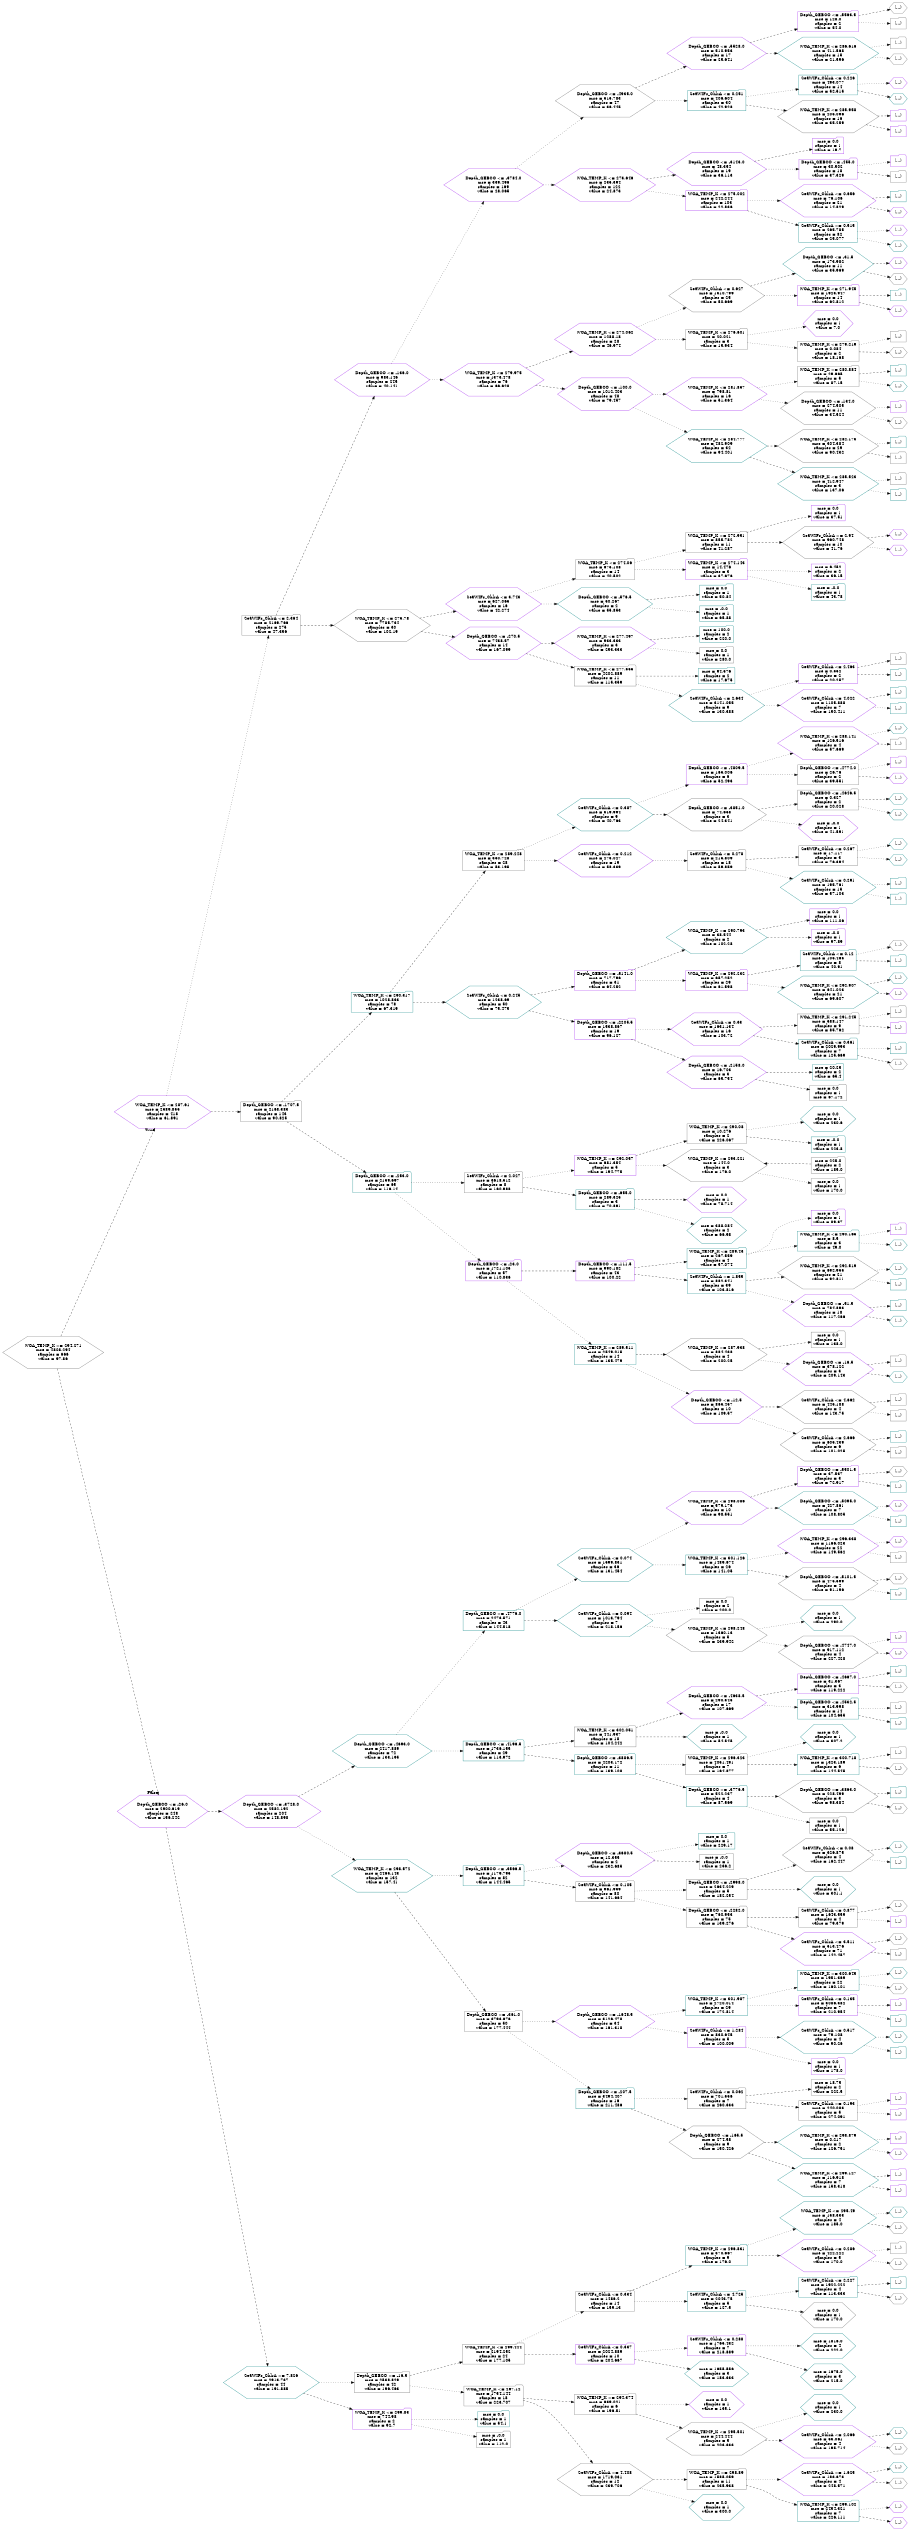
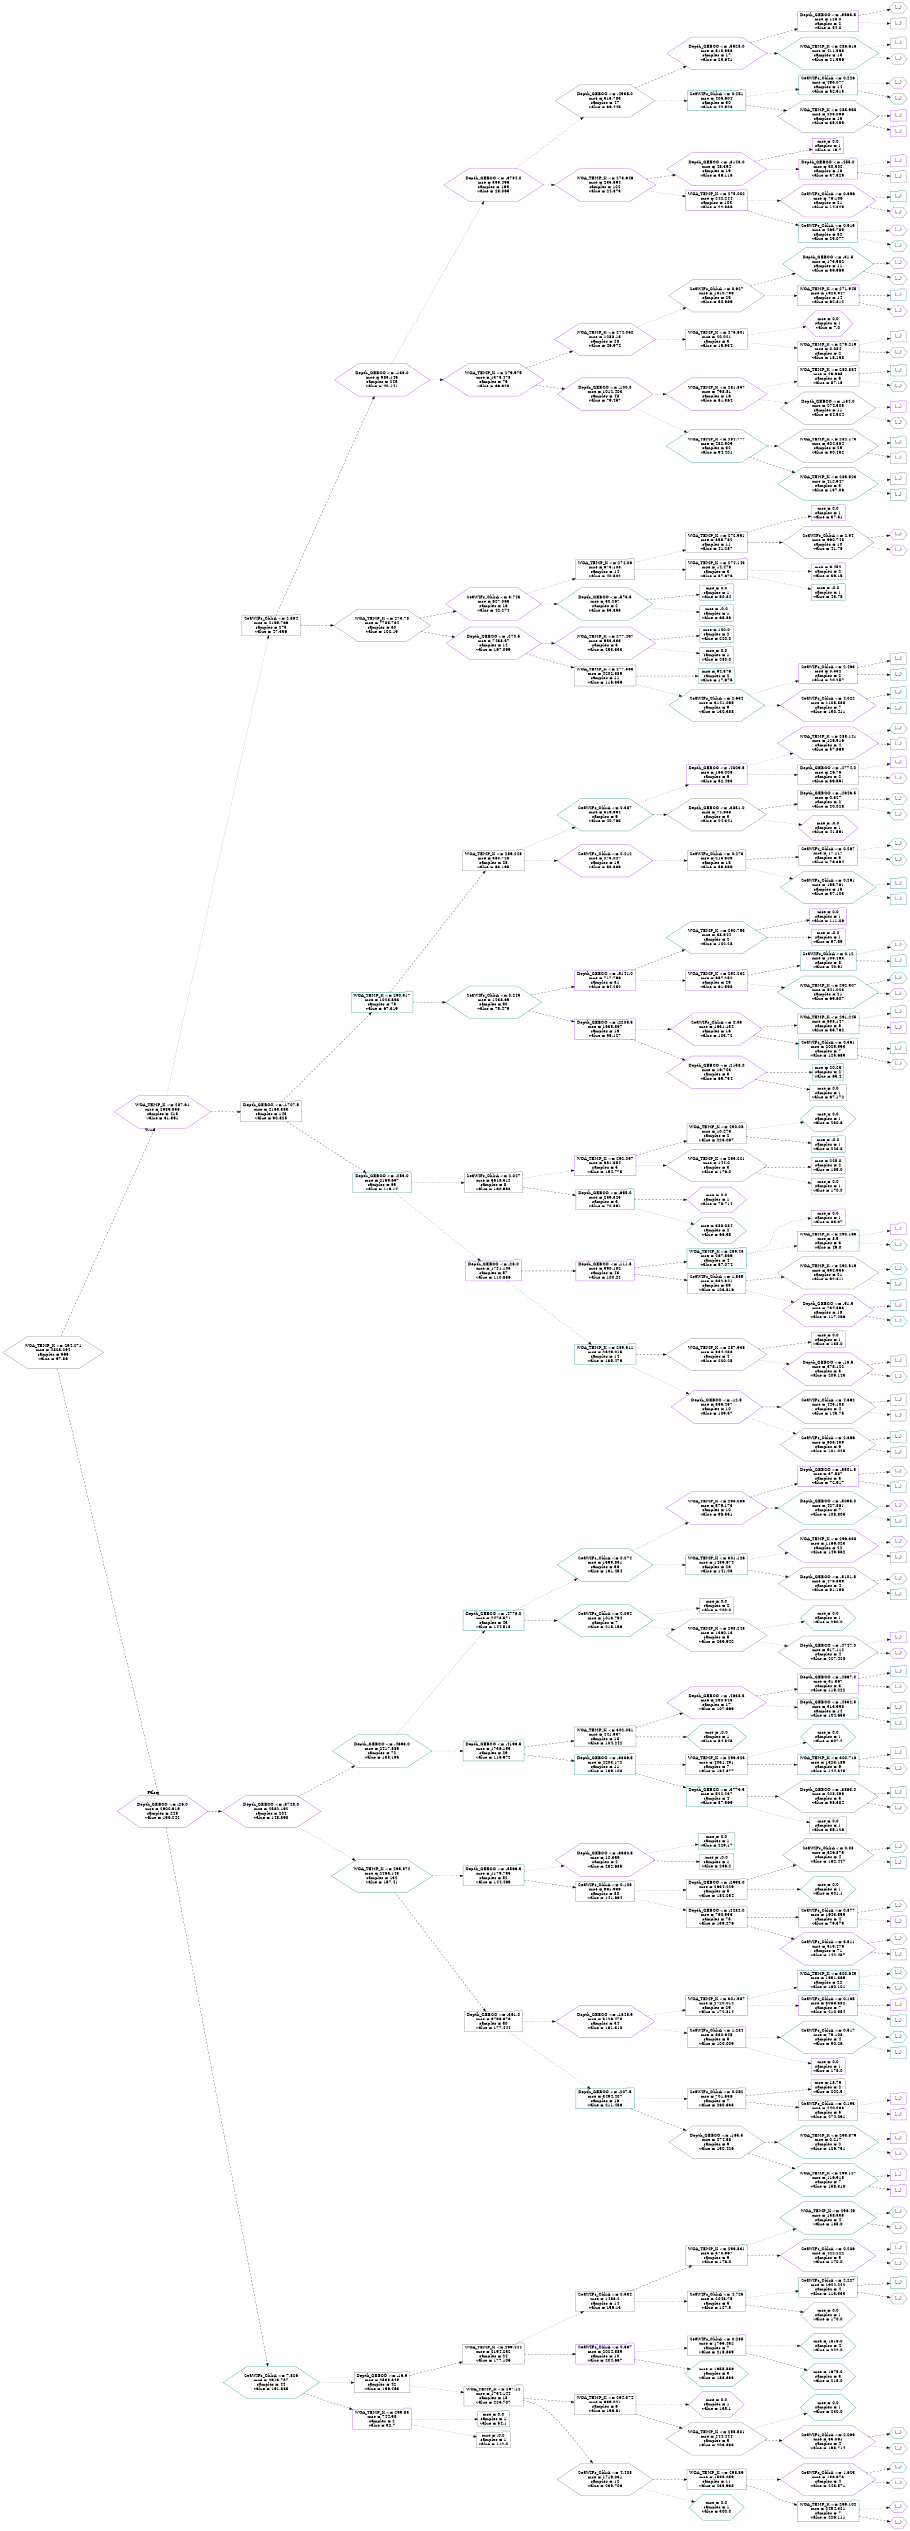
node "mse = 0.0 samples = 1 mse = 67.172": label "mse = 0.0 samples = 1 mse = 67.172" -> "mse = 0.0 samples = 1 value = 67.172"
edge "mse = 225.0 samples = 2 value = 185.0" -> "WOA_TEMP_K <= 293.221 mse = 144.0 samples = 3 value = 176.0": reversed
